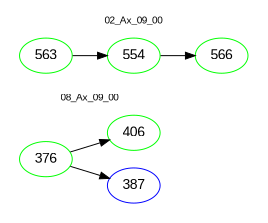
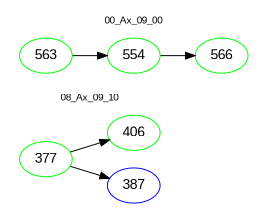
cluster "02_Ax_09_00": label "02_Ax_09_00" -> "00_Ax_09_00"
cluster "08_Ax_09_00": label "08_Ax_09_00" -> "08_Ax_09_10"
node "376": label "376" -> "377"
